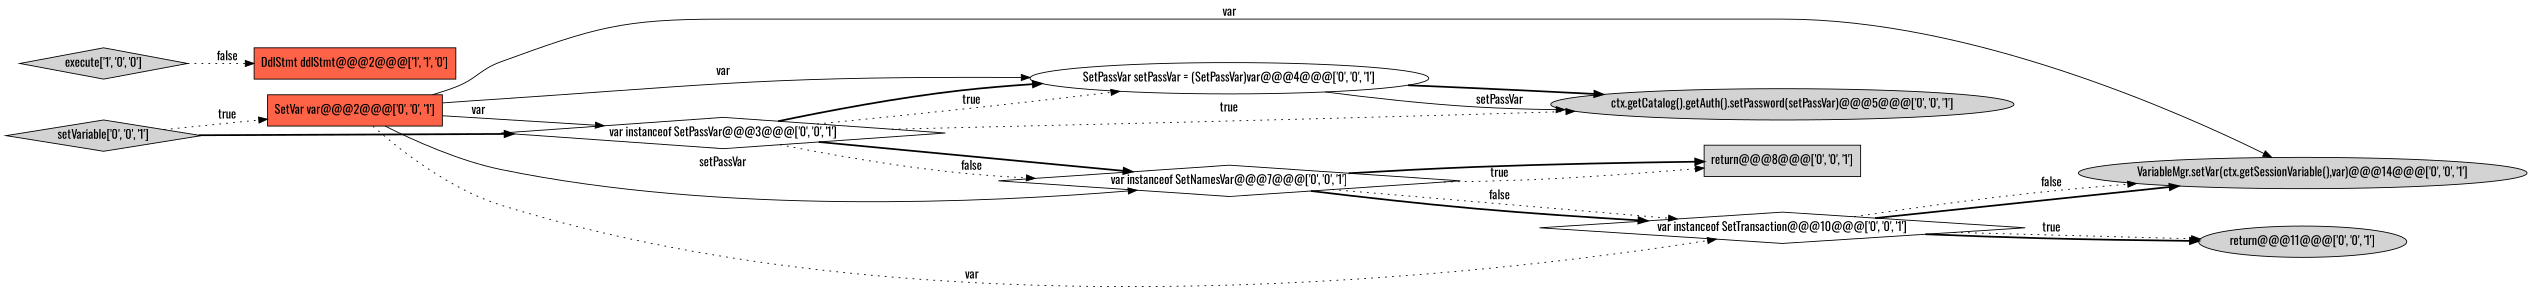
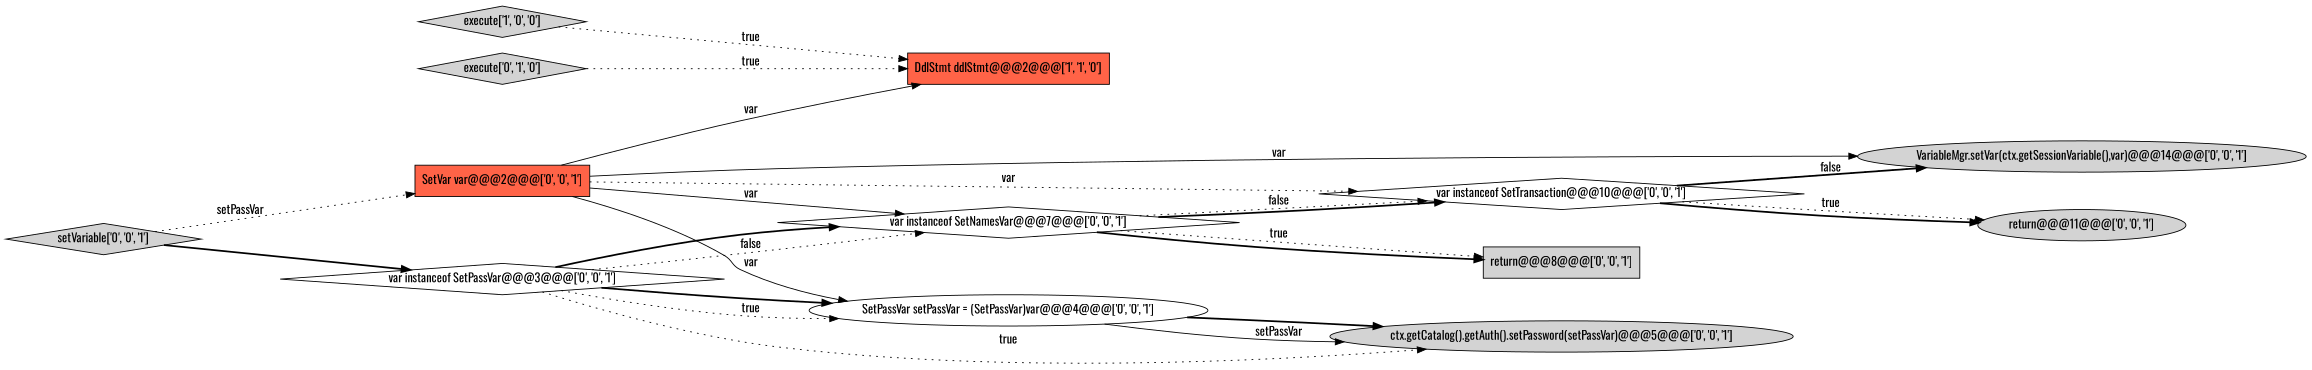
edge "execute['1', '0', '0']" -> "DdlStmt ddlStmt@@@2@@@['1', '1', '0']": label "false" -> "true"
node "execute['0', '1', '0']": added
edge "setVariable['0', '0', '1']" -> "SetVar var@@@2@@@['0', '0', '1']": label "true" -> "setPassVar"
edge "SetVar var@@@2@@@['0', '0', '1']" -> "var instanceof SetPassVar@@@3@@@['0', '0', '1']": now "SetVar var@@@2@@@['0', '0', '1']" -> "DdlStmt ddlStmt@@@2@@@['1', '1', '0']"
edge "SetVar var@@@2@@@['0', '0', '1']" -> "var instanceof SetNamesVar@@@7@@@['0', '0', '1']": label "setPassVar" -> "var"
